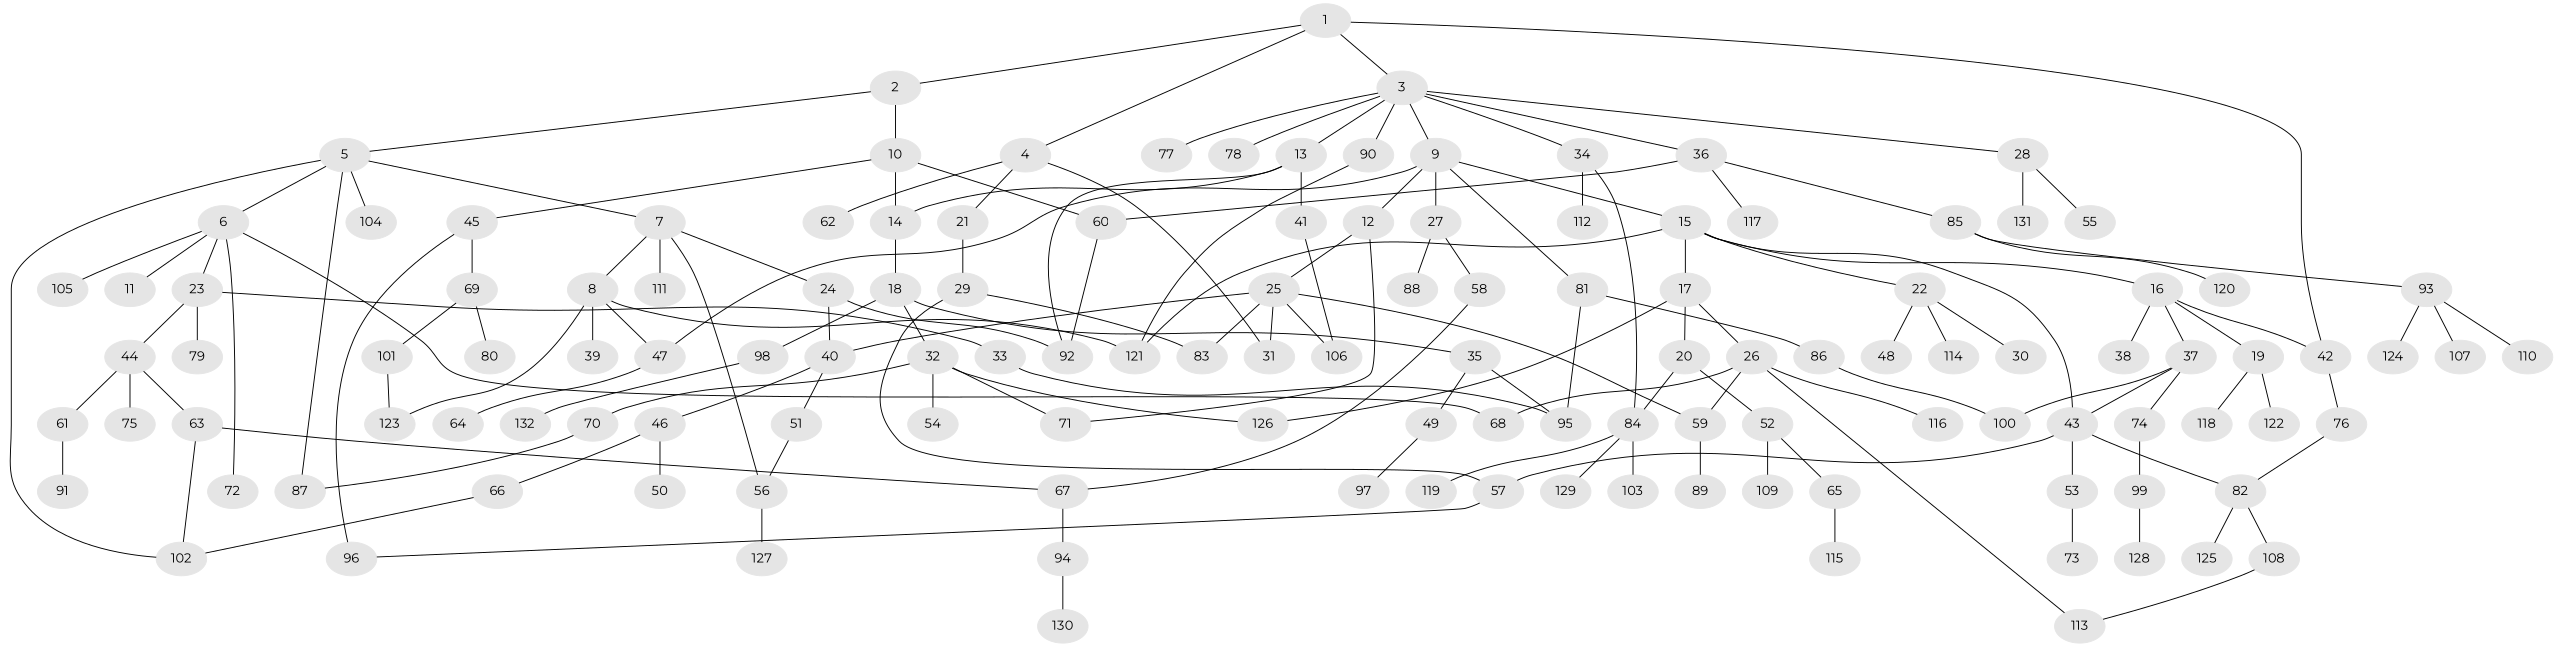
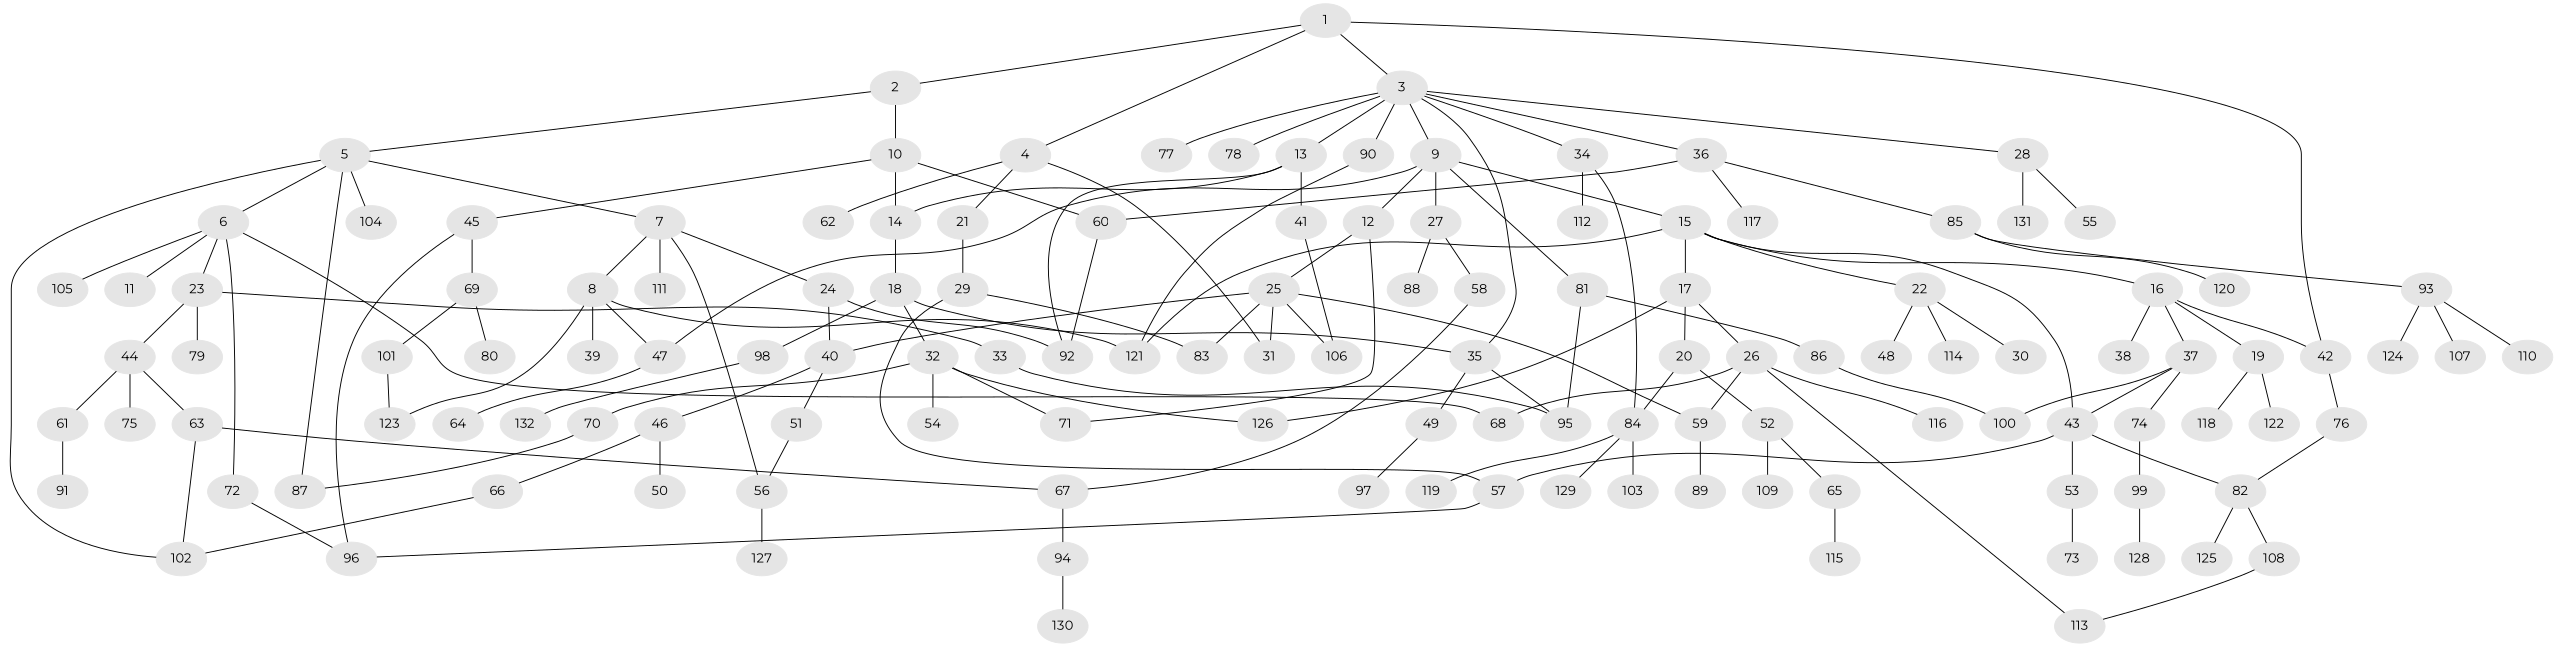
edge "3" -- "35": added
edge "72" -- "96": added
